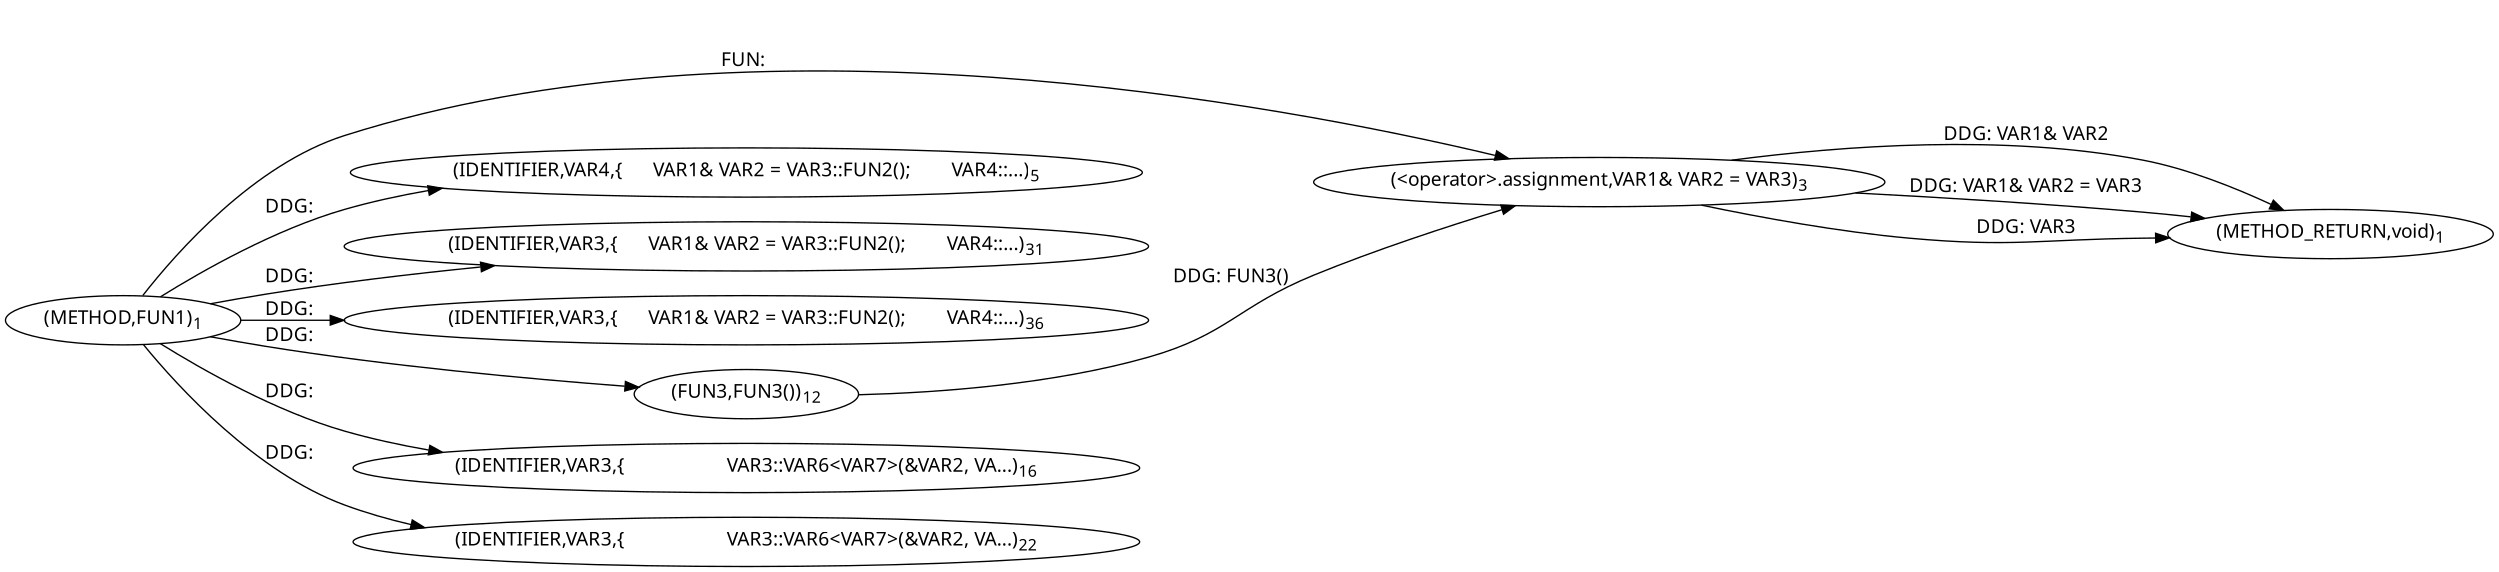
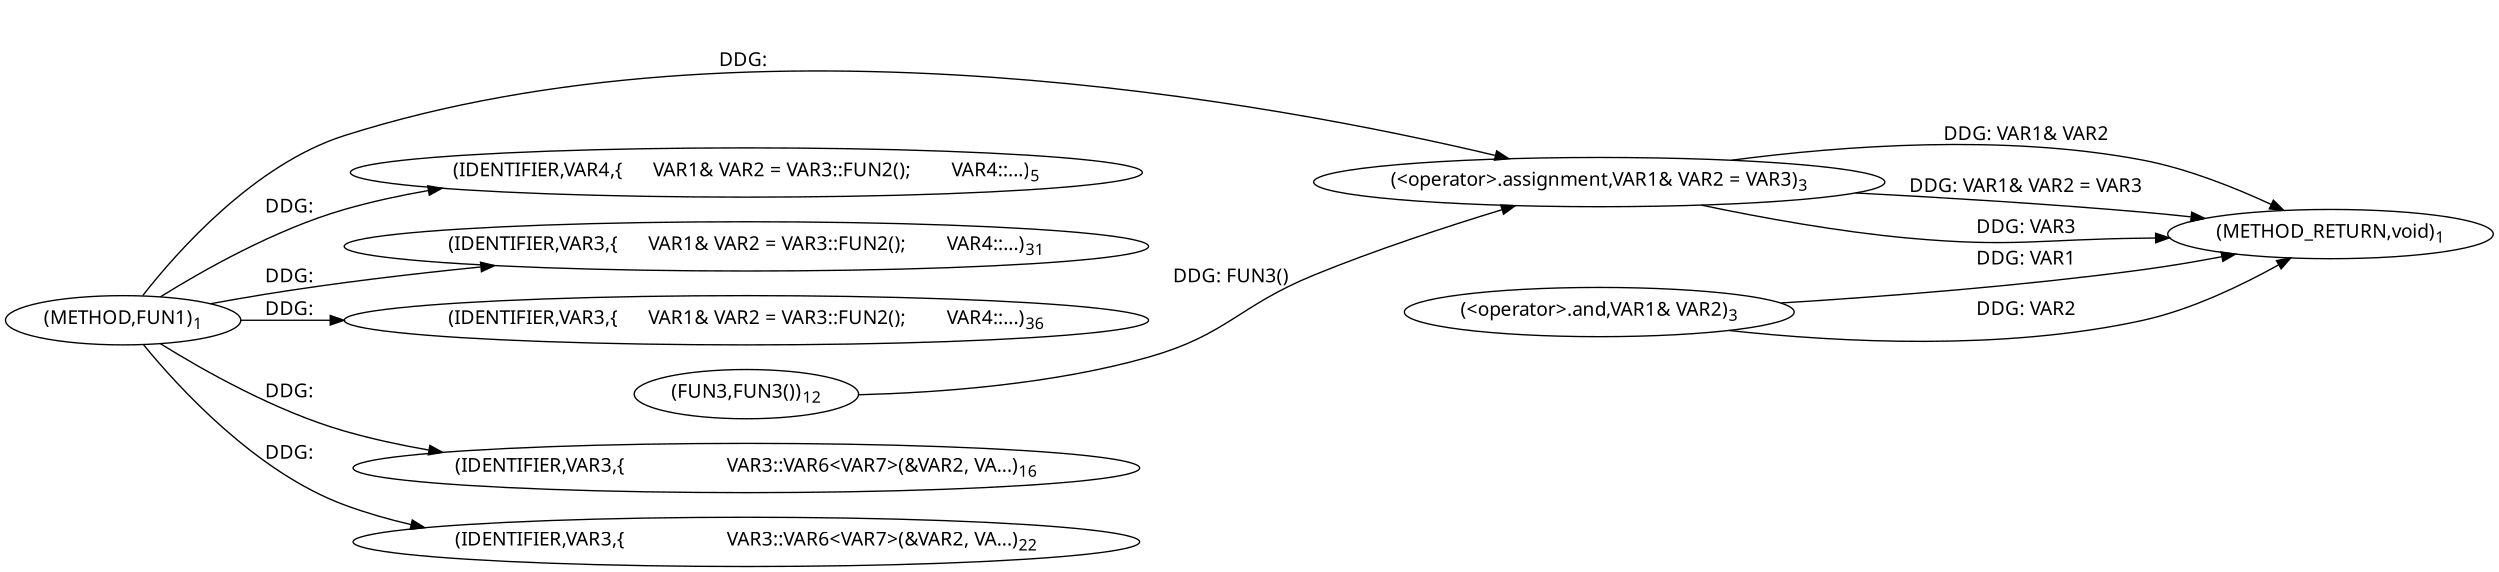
edge "(METHOD,FUN1)" -> "(<operator>.assignment,VAR1& VAR2 = VAR3)": label "FUN: " -> "DDG: "
node "(<operator>.and,VAR1& VAR2)": added
edge "(METHOD,FUN1)" -> "(FUN3,FUN3())": removed, label "DDG:"
